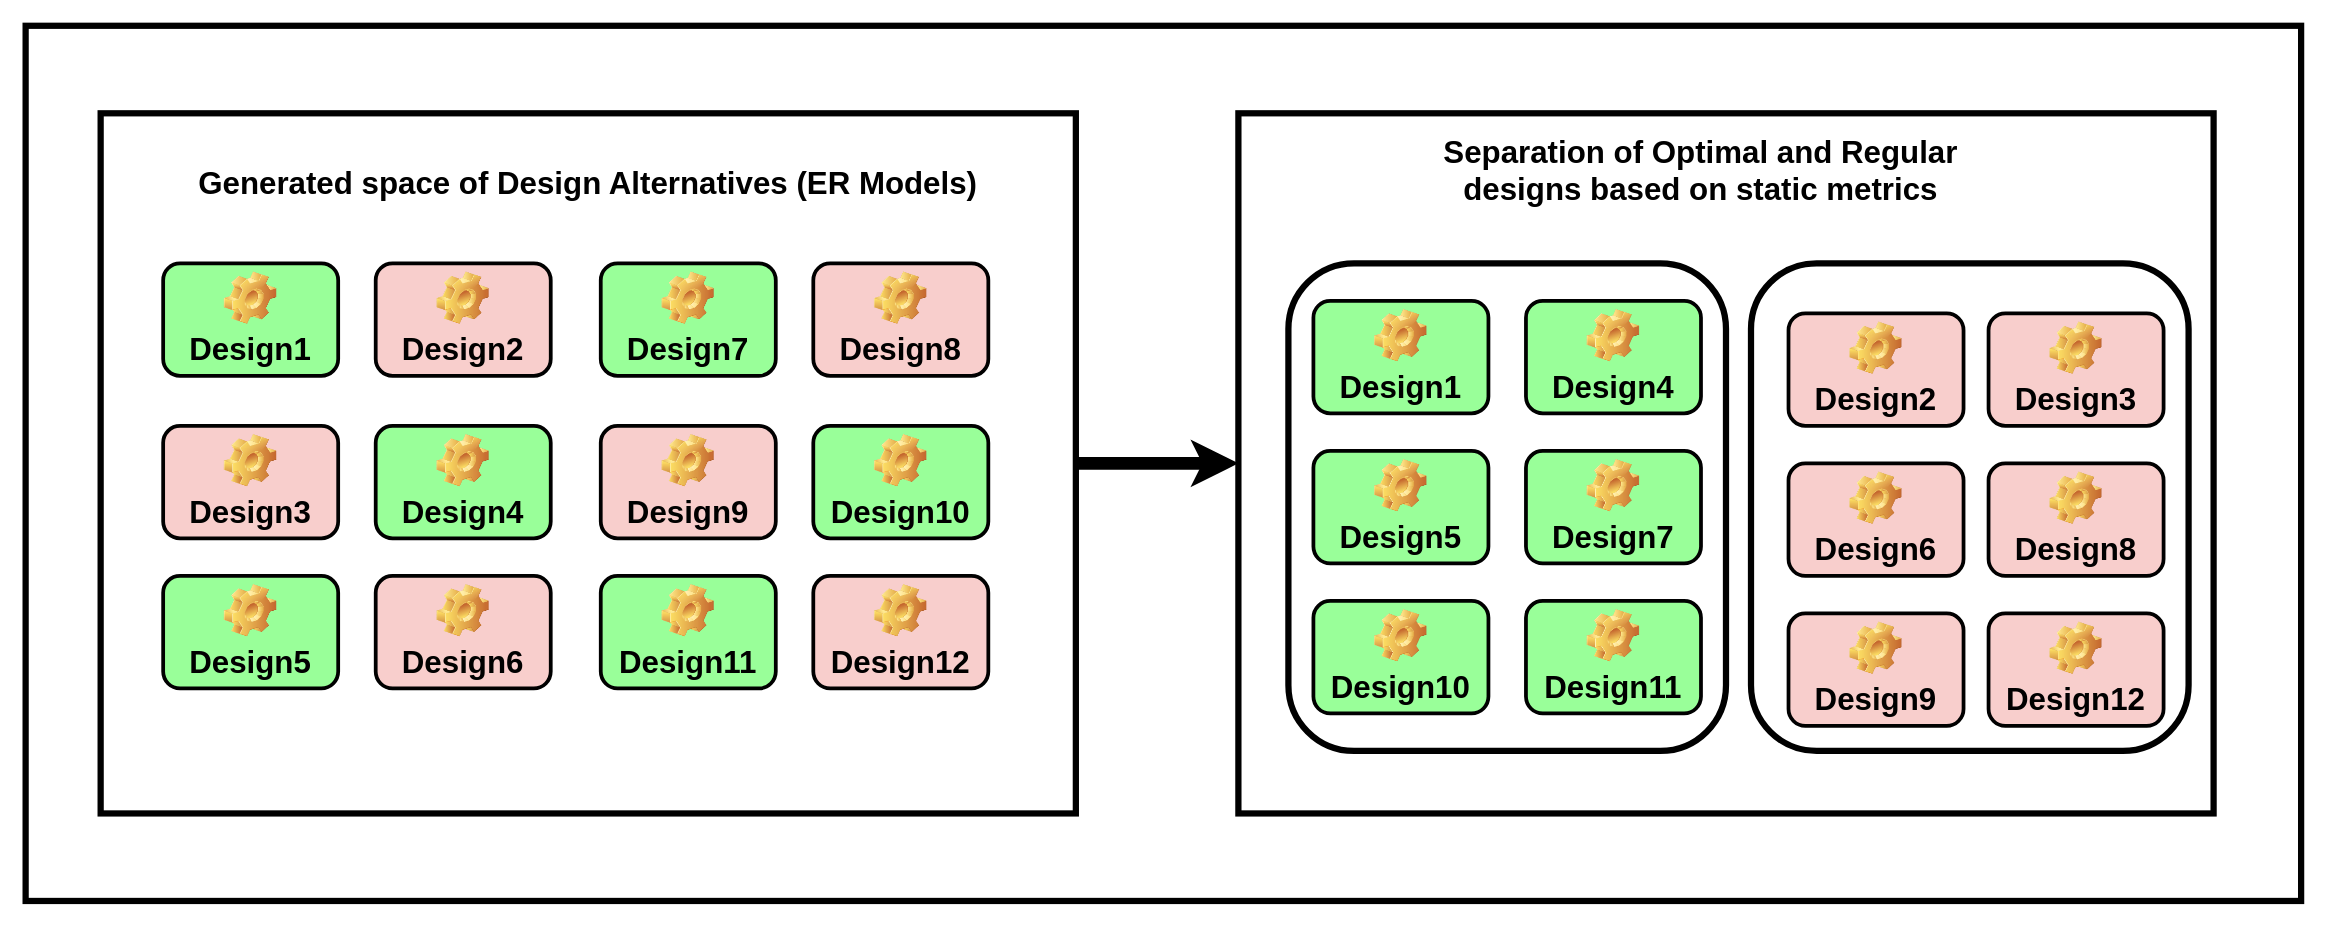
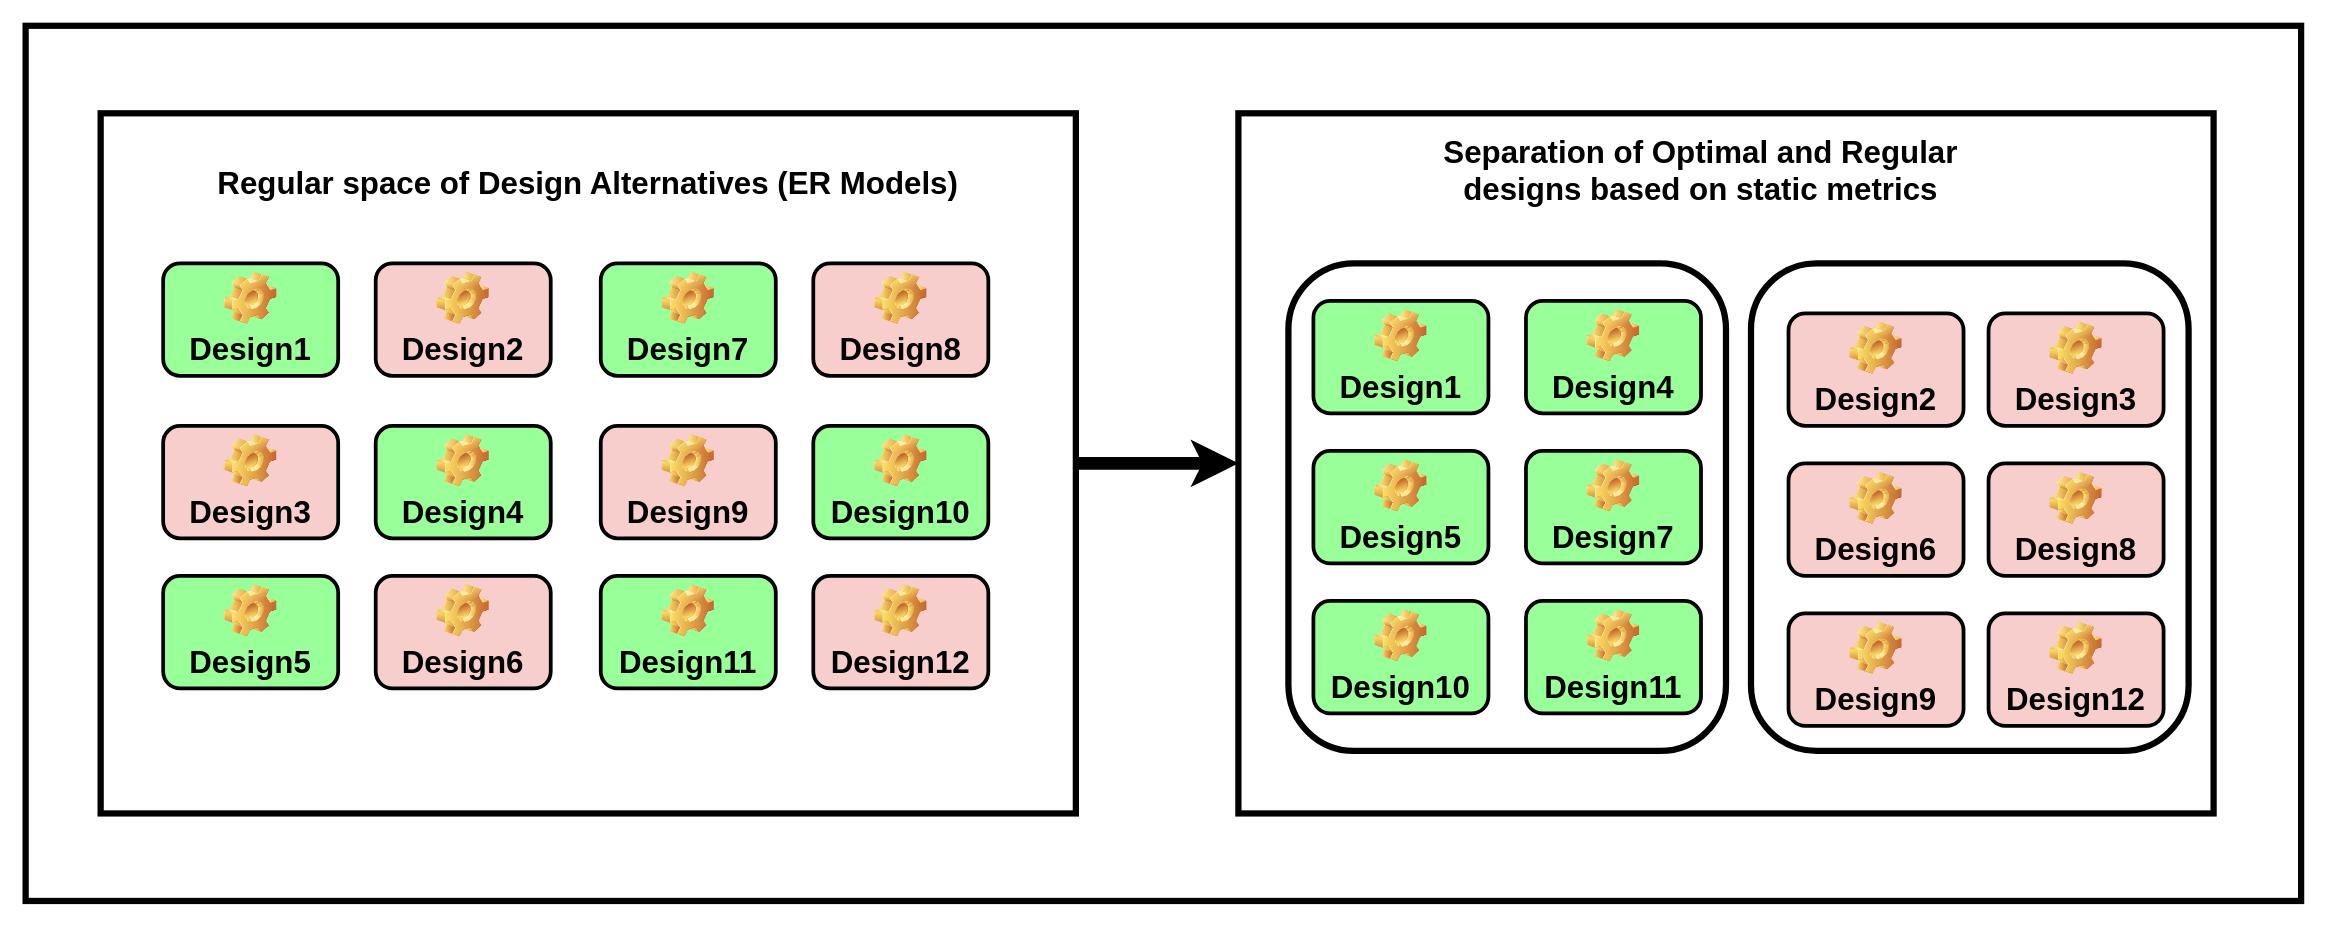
node "Generated space of Design Alternatives (ER Models)": label "Generated space of Design Alternatives (ER Models)" -> "Regular space of Design Alternatives (ER Models)"
